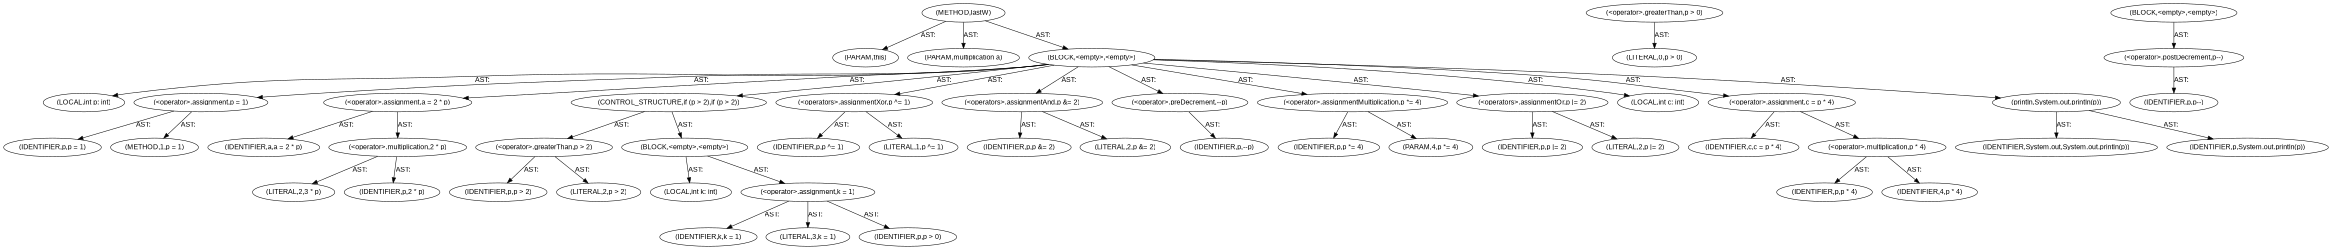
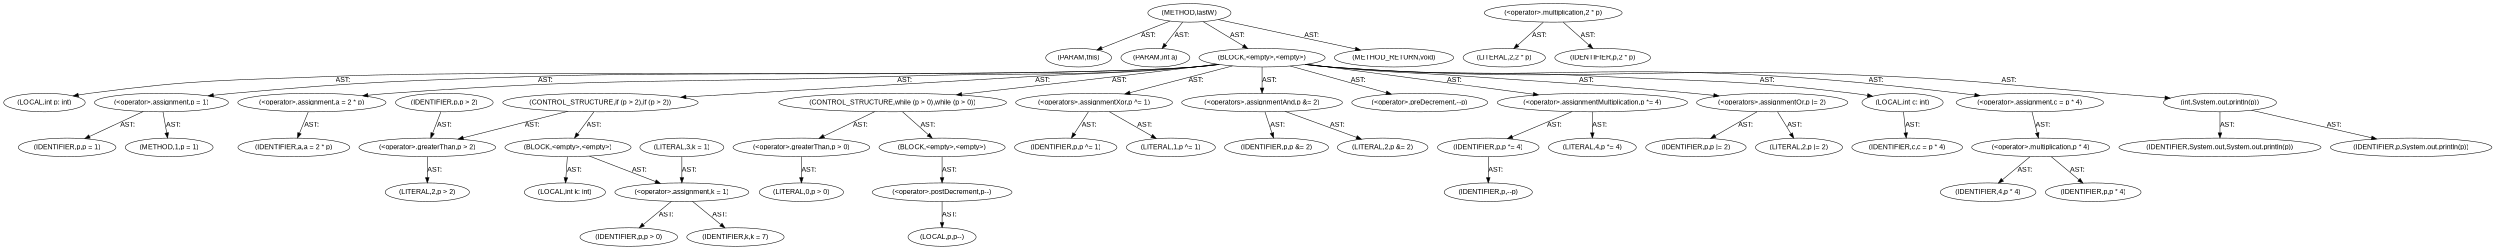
node "(PARAM,multiplication a)": label "(PARAM,multiplication a)" -> "(PARAM,int a)"
node "(METHOD_RETURN,void)": added
node "(CONTROL_STRUCTURE,while (p > 0),while (p > 0))": added
node "(println,System.out.println(p))": label "(println,System.out.println(p))" -> "(int,System.out.println(p))"
node "(IDENTIFIER,p,p--)": label "(IDENTIFIER,p,p--)" -> "(LOCAL,p,p--)"
edge "(<operator>.assignment,a = 2 * p)" -> "(<operator>.multiplication,2 * p)": removed, label "AST:"
edge "(<operator>.preDecrement,--p)" -> "(IDENTIFIER,p,--p)": now "(IDENTIFIER,p,p *= 4)" -> "(IDENTIFIER,p,--p)"
edge "(<operator>.assignment,c = p * 4)" -> "(IDENTIFIER,c,c = p * 4)": now "(LOCAL,int c: int)" -> "(IDENTIFIER,c,c = p * 4)"
node "(PARAM,4,p *= 4)": label "(PARAM,4,p *= 4)" -> "(LITERAL,4,p *= 4)"
edge "(<operator>.greaterThan,p > 2)" -> "(IDENTIFIER,p,p > 2)": reversed
node "(LITERAL,2,3 * p)": label "(LITERAL,2,3 * p)" -> "(LITERAL,2,2 * p)"
edge "(<operator>.assignment,k = 1)" -> "(LITERAL,3,k = 1)": reversed
node "(IDENTIFIER,k,k = 1)": label "(IDENTIFIER,k,k = 1)" -> "(IDENTIFIER,k,k = 7)"
